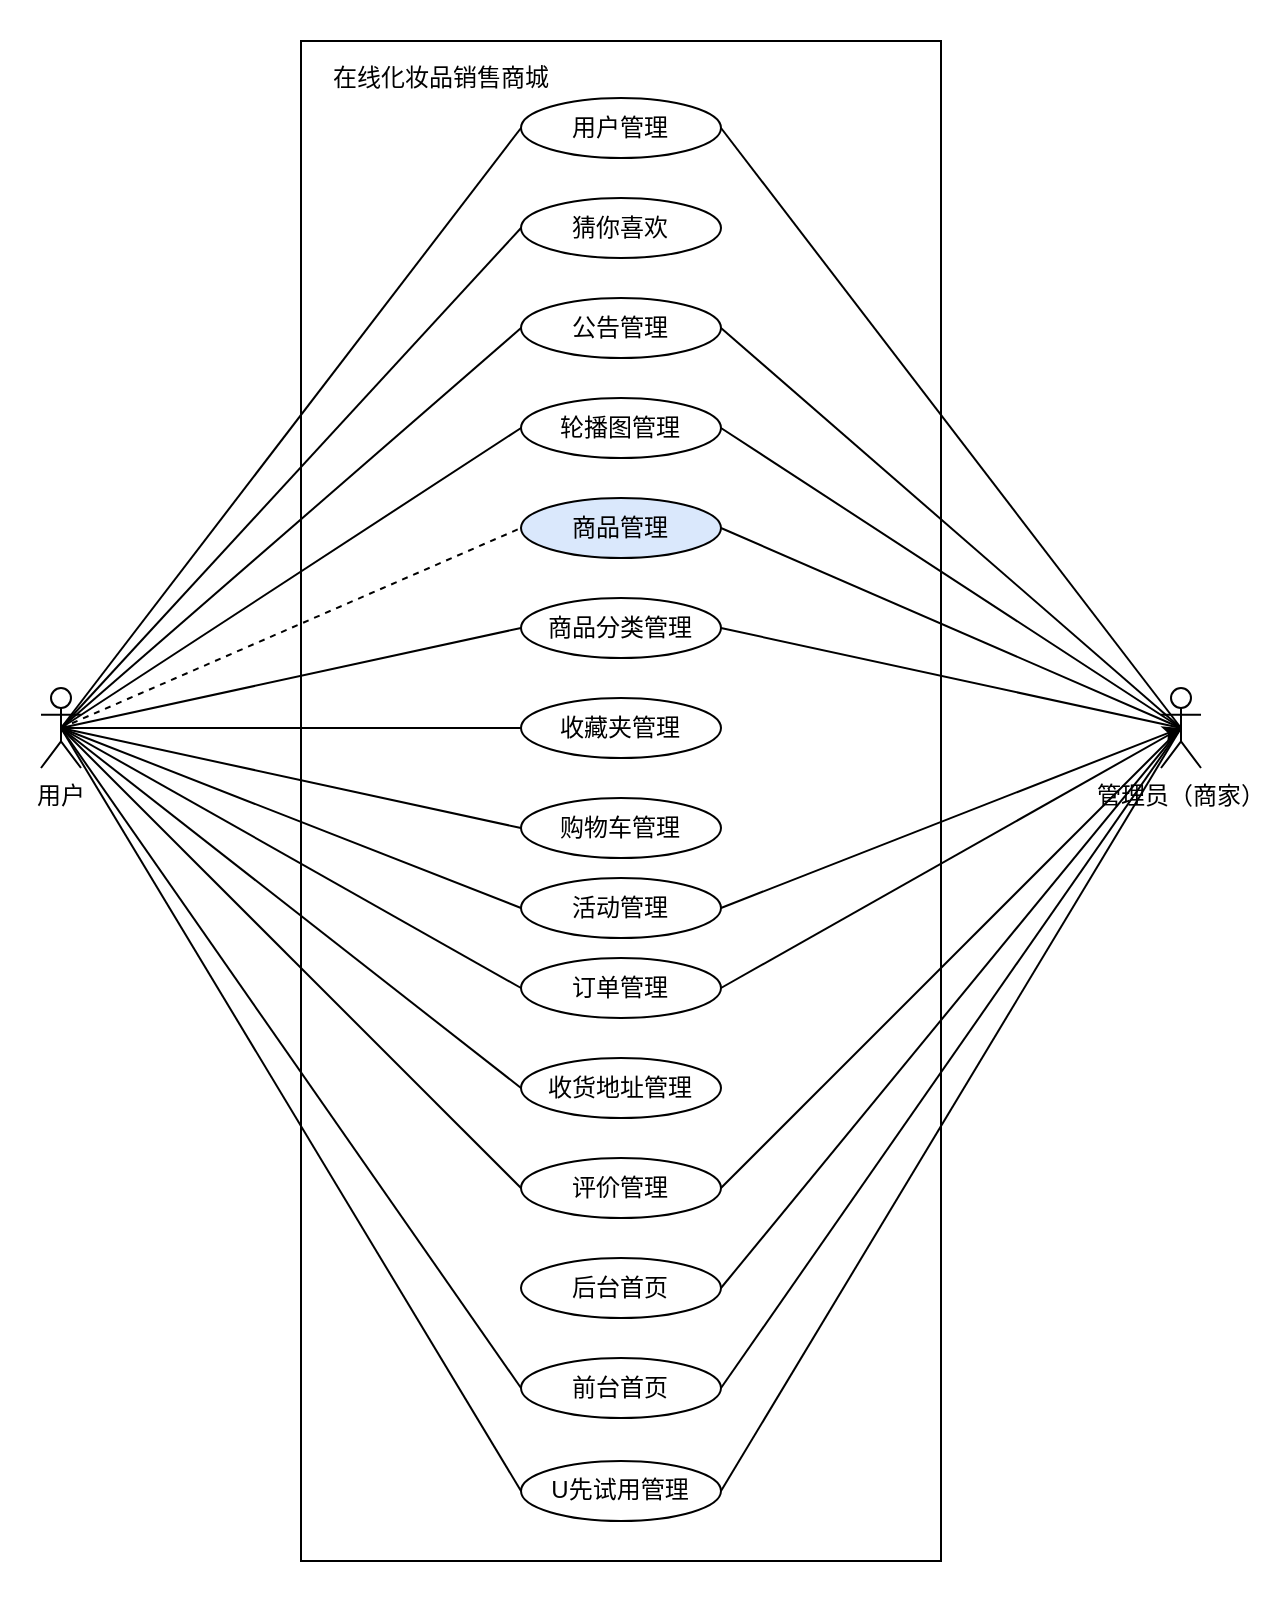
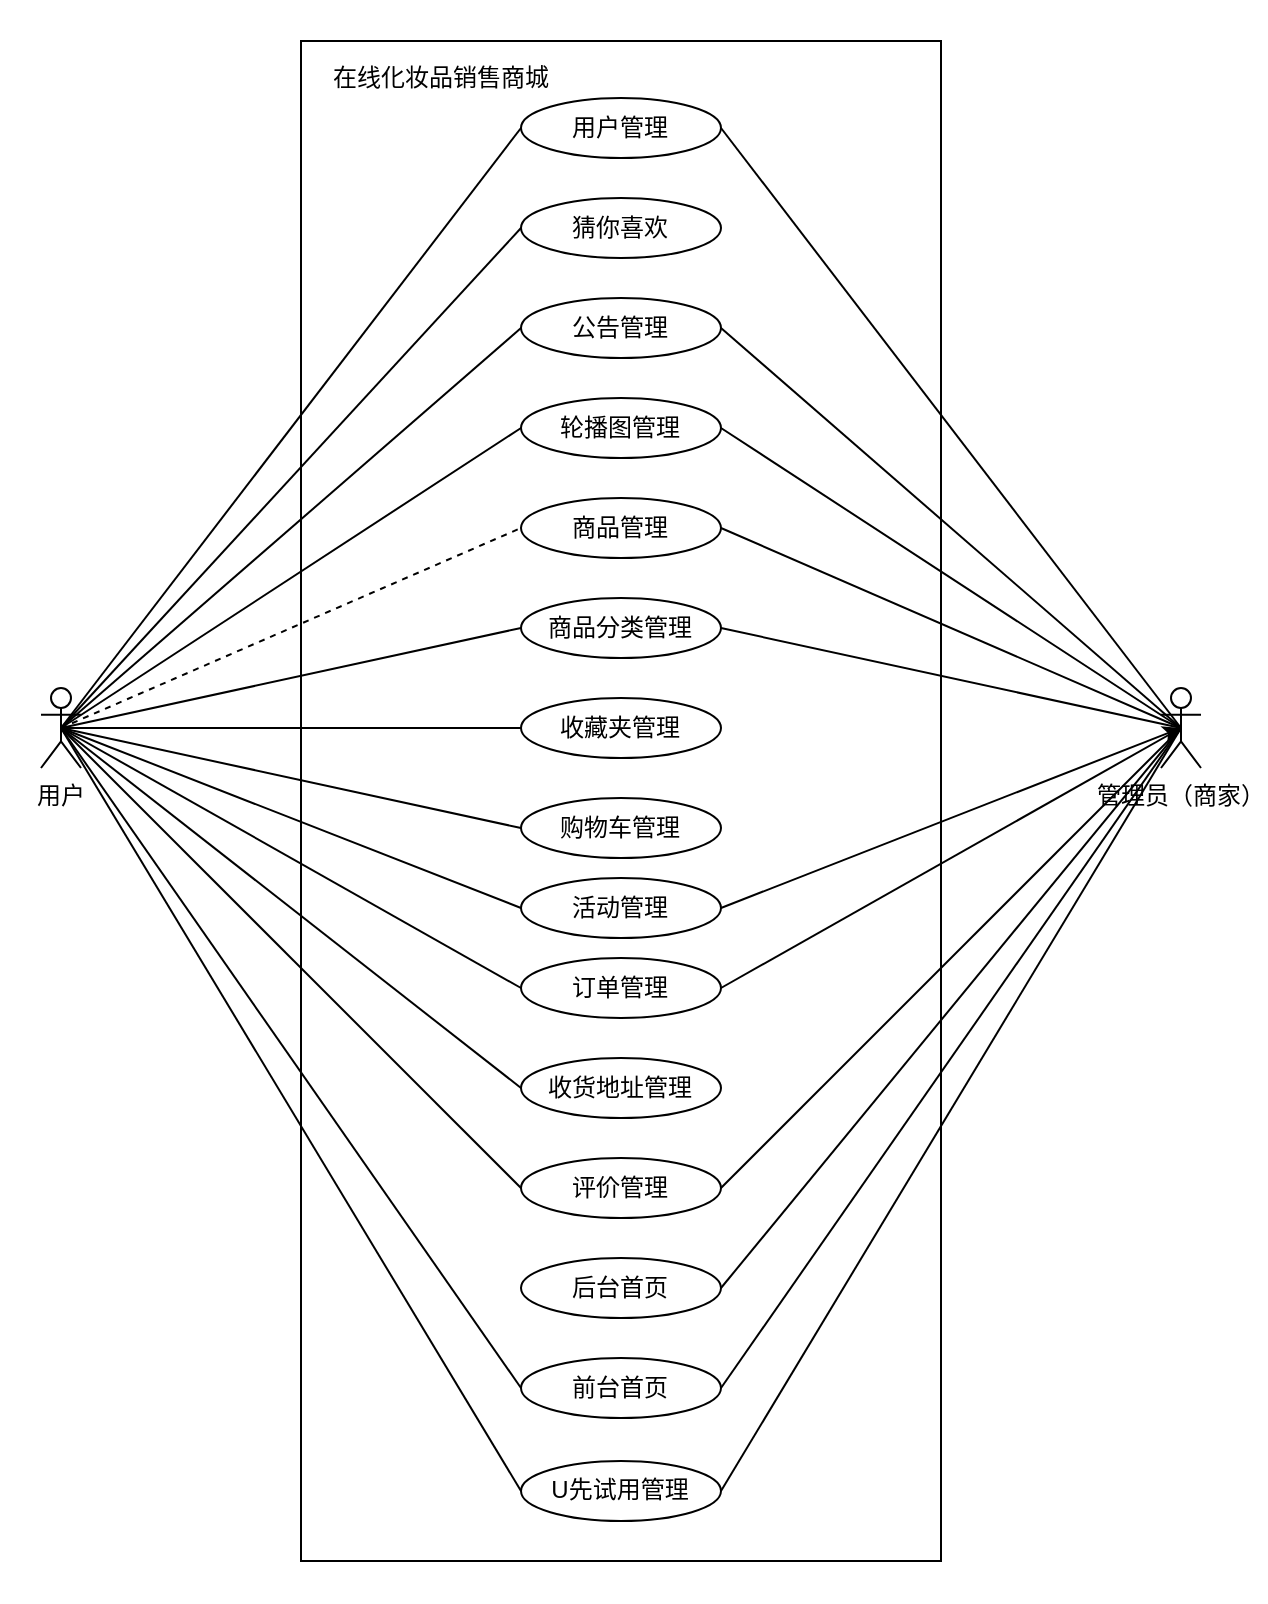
node "商品管理": fillcolor #dae8fc -> #ffffff
